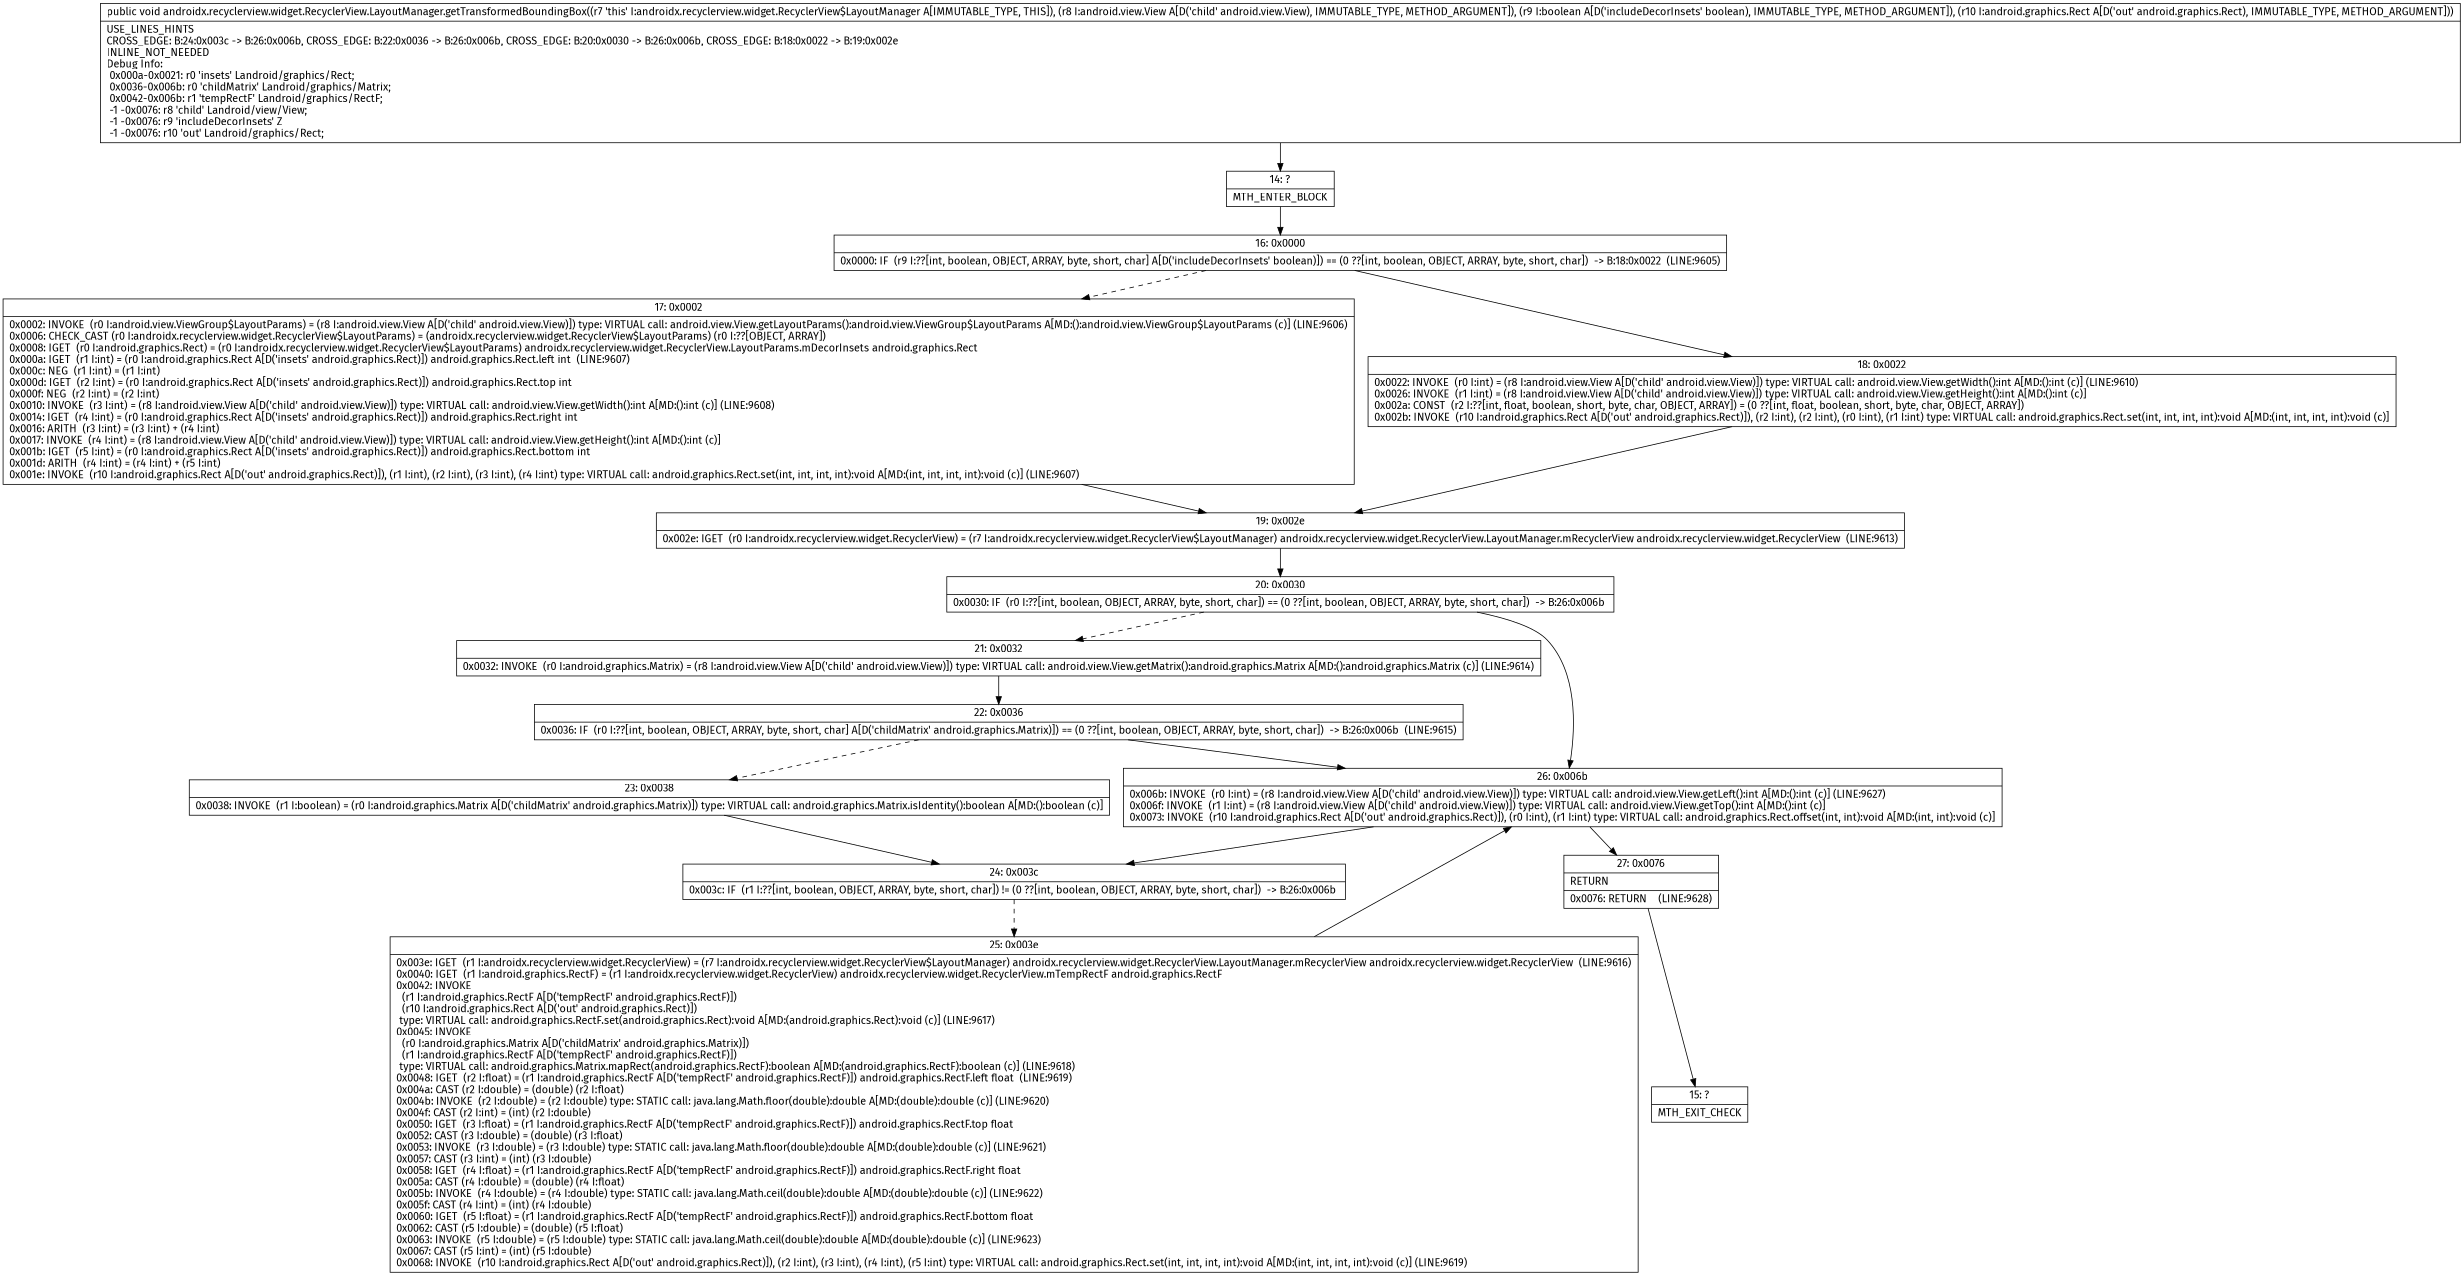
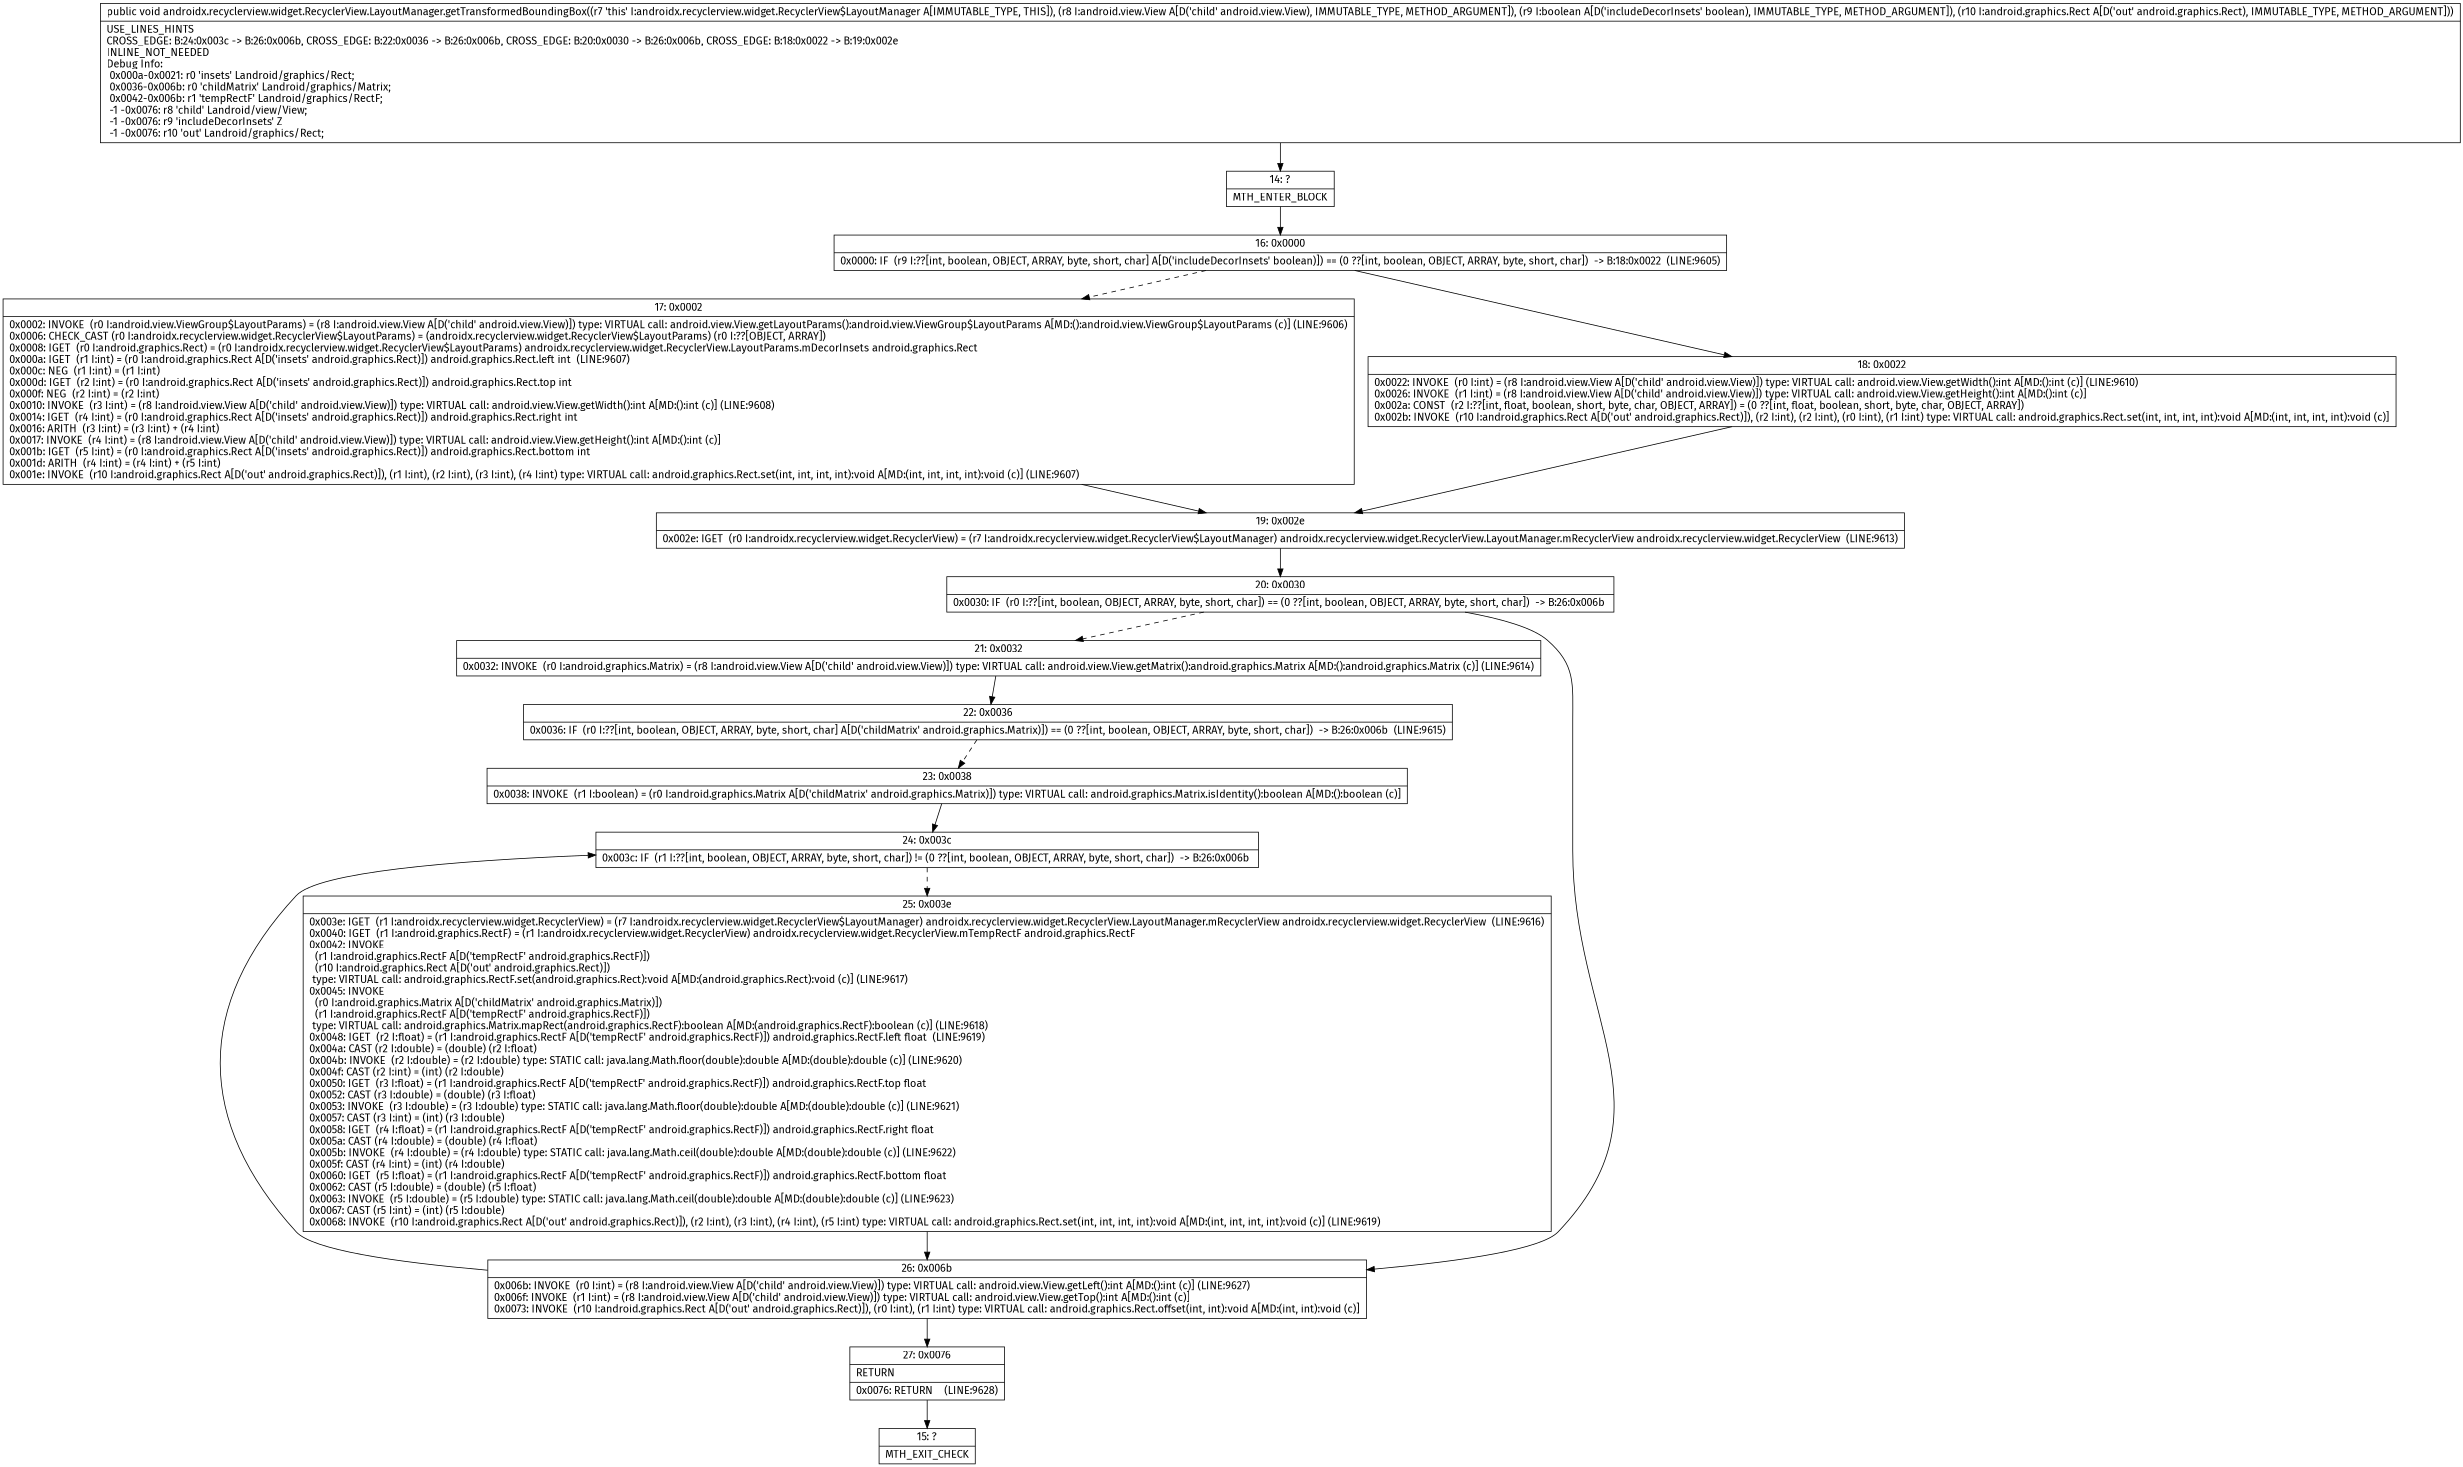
edge "22: 0x0036" -> "26: 0x006b": removed
